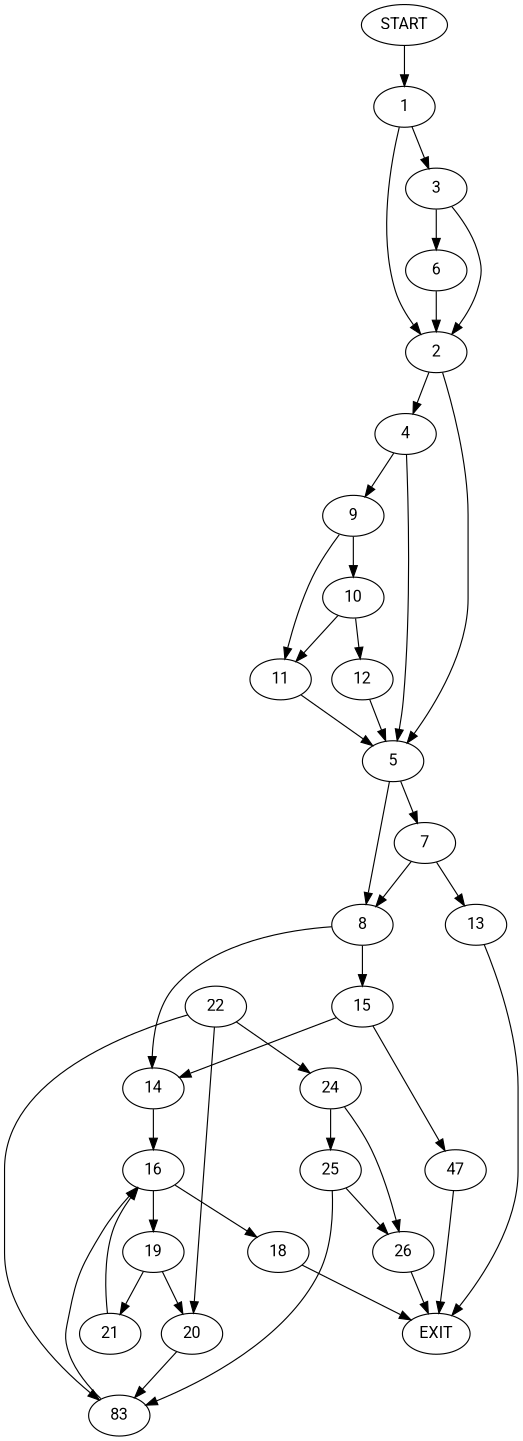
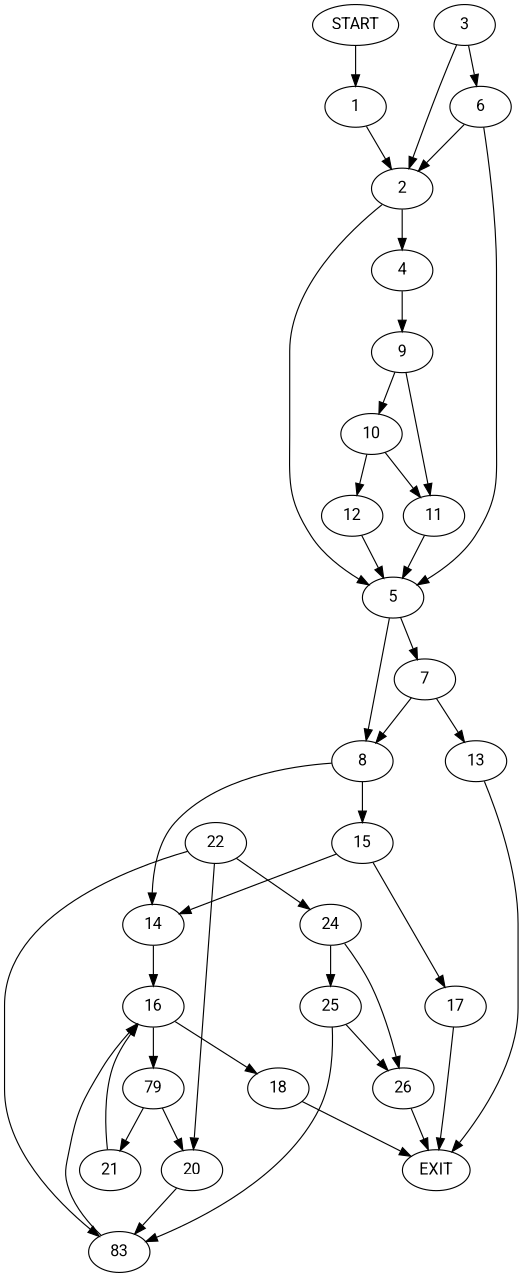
edge "1" -> "3": removed
edge "4" -> "5": now "6" -> "5"
node "47": label "47" -> "17"
node "19": label "19" -> "79"
